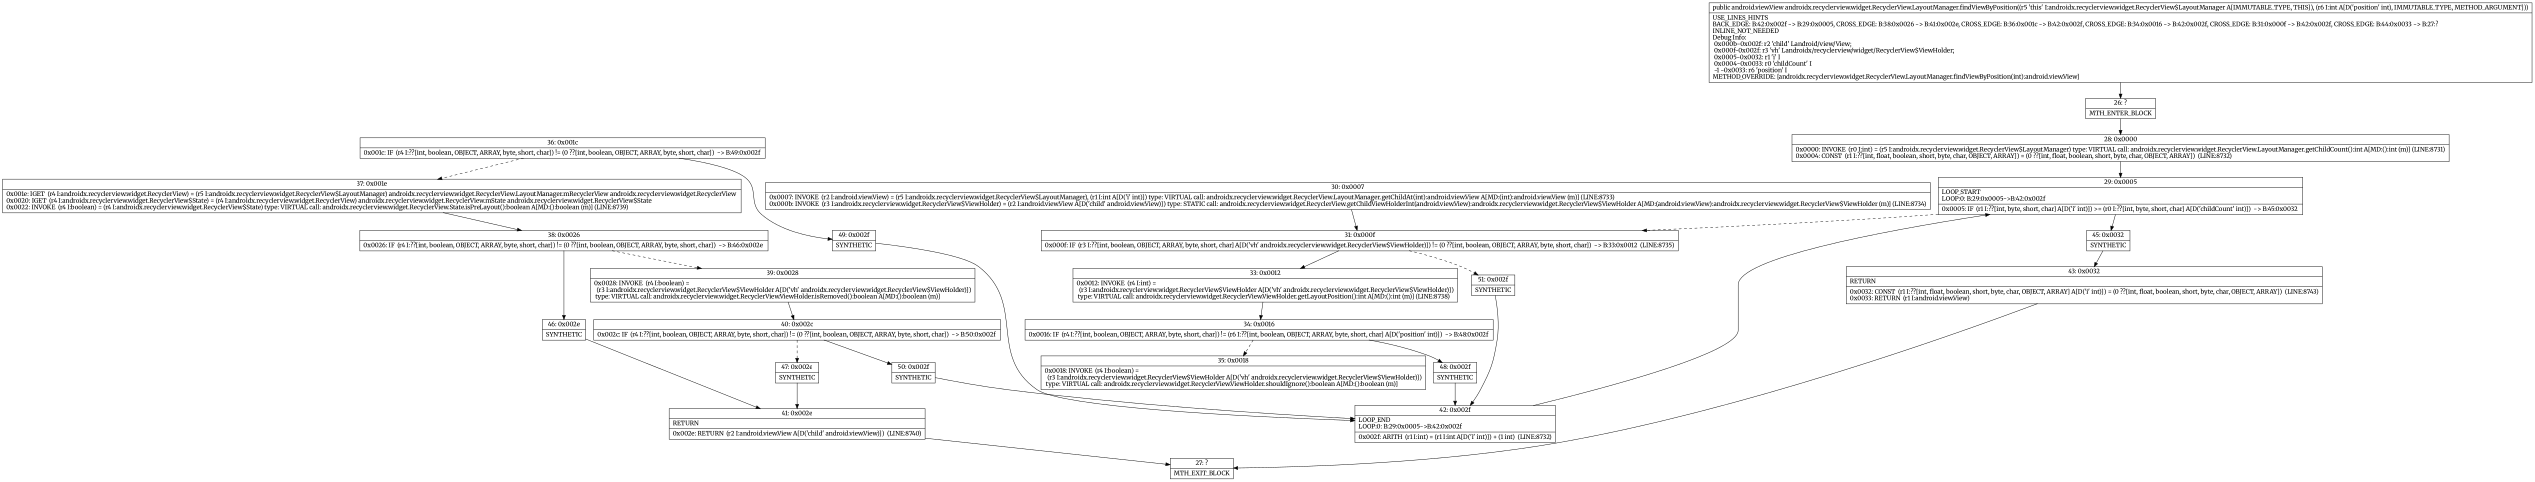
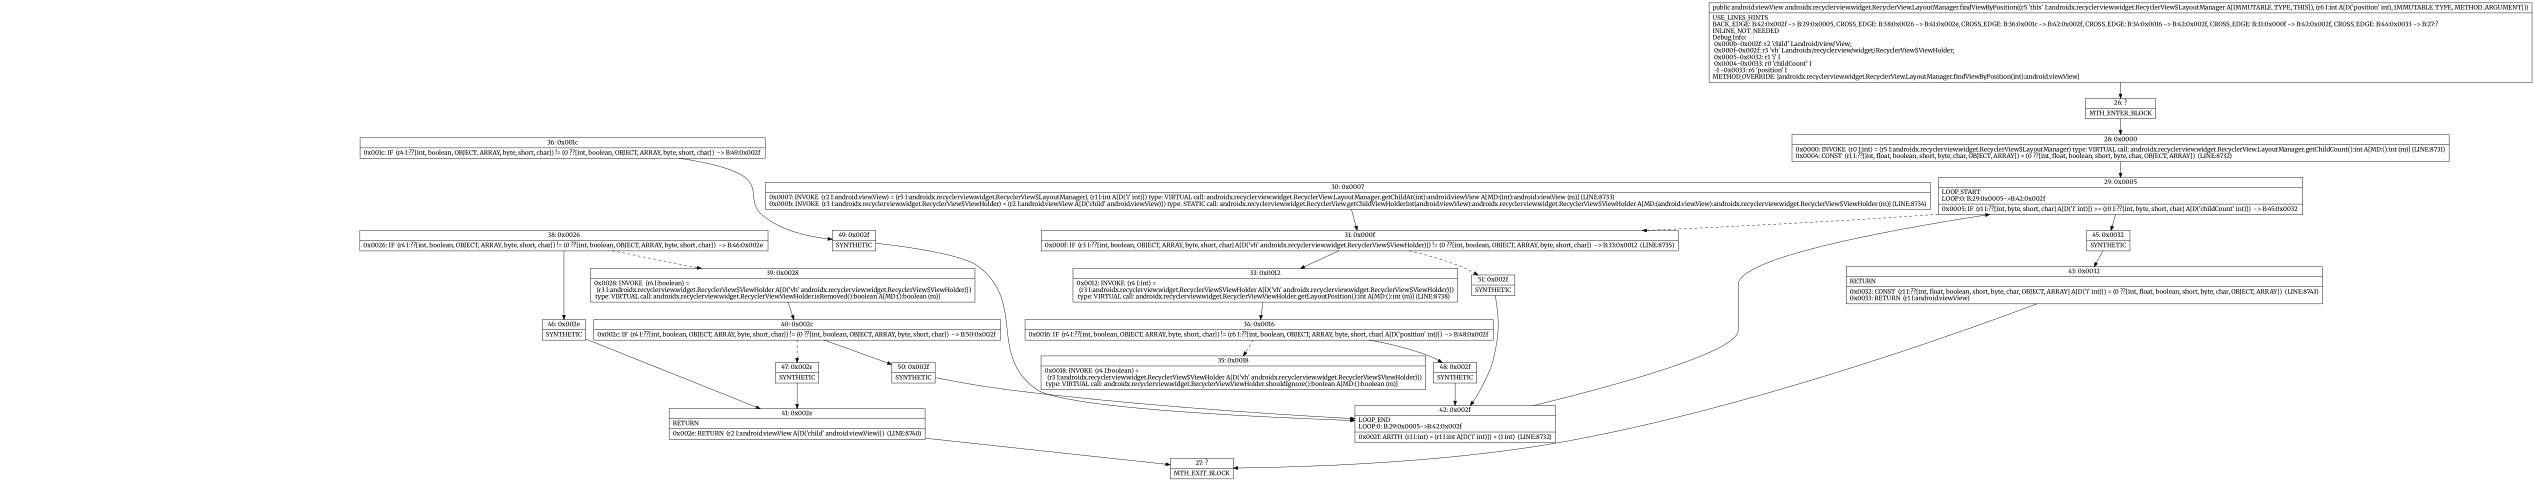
node "37: 0x001e": removed
